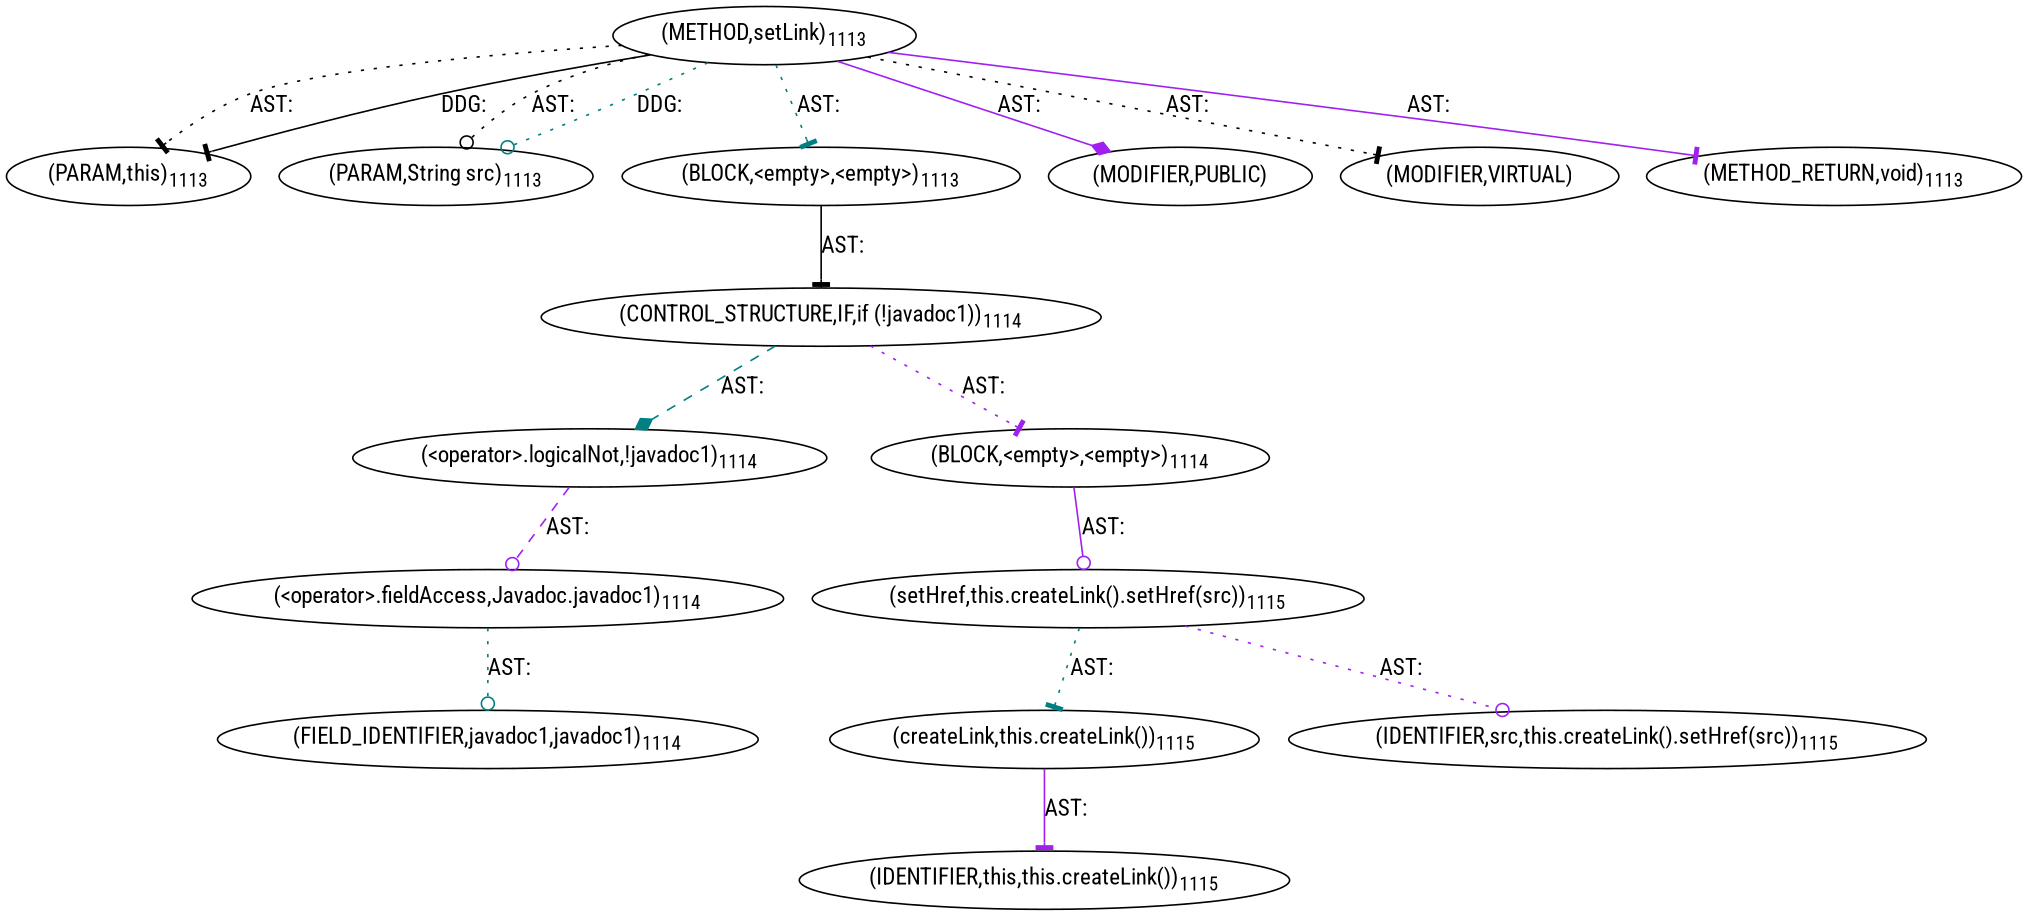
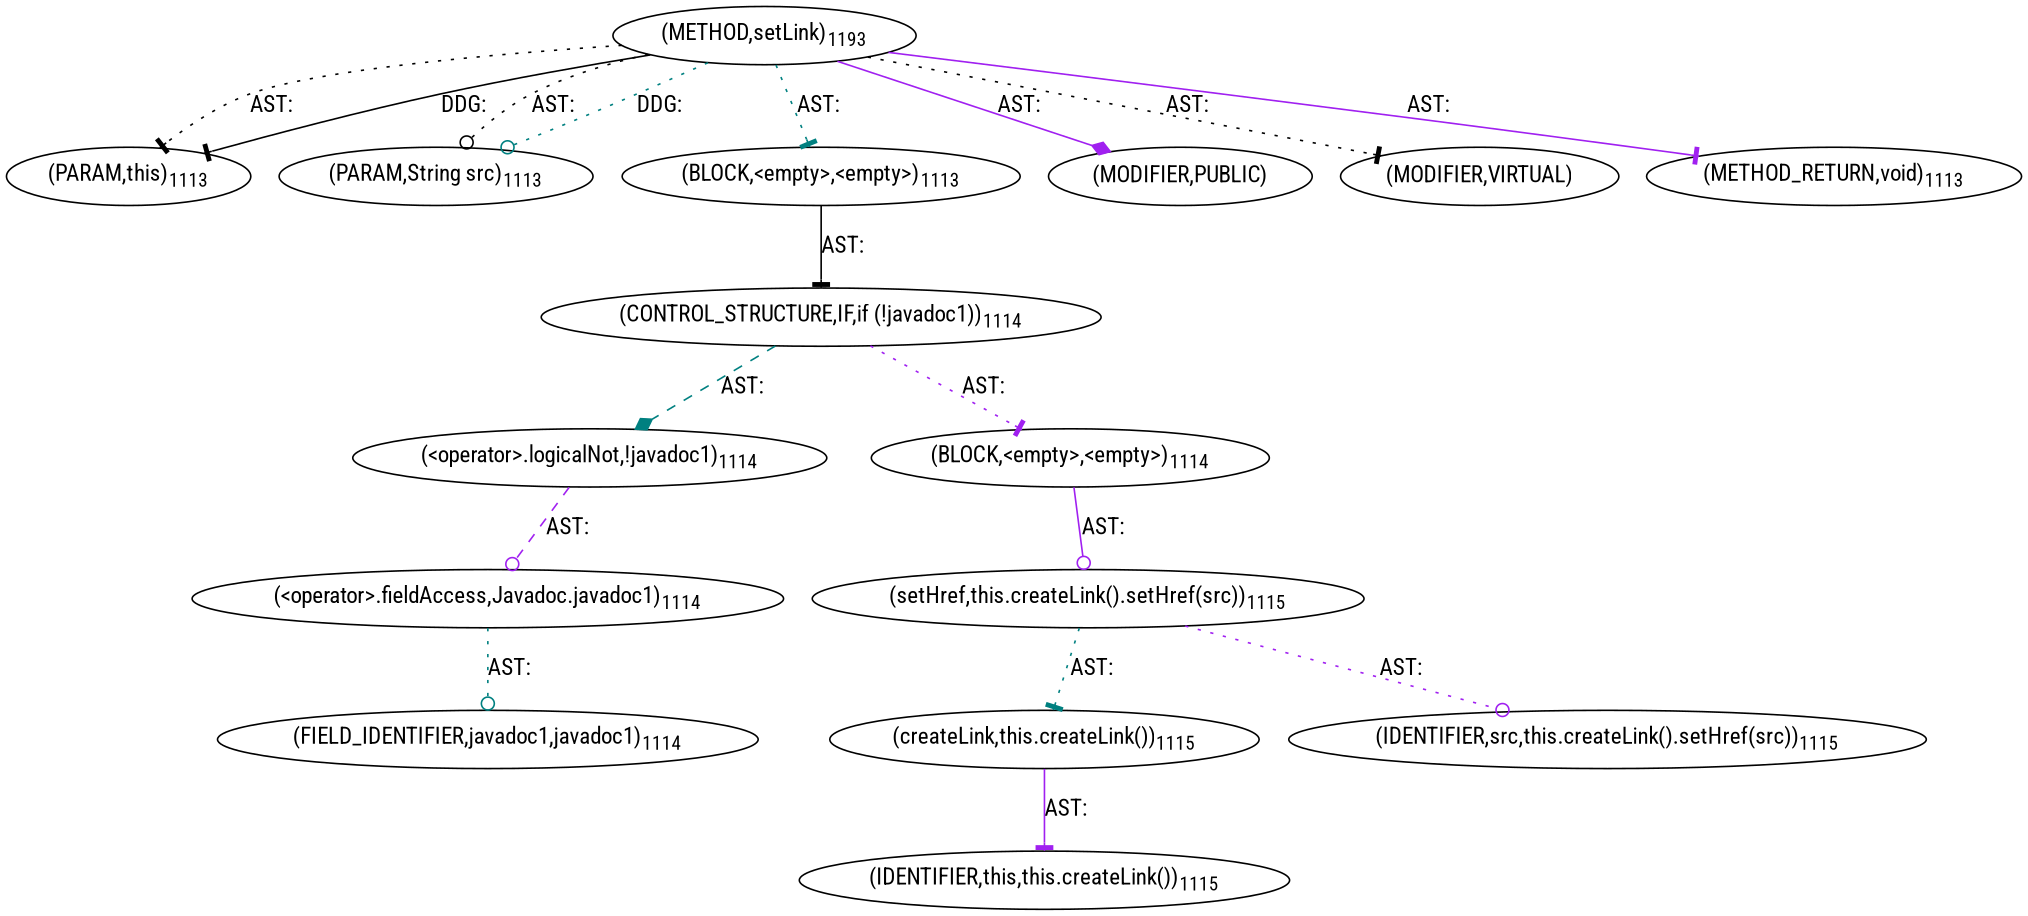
node "(METHOD,setLink)": text "1113" -> "1193"
